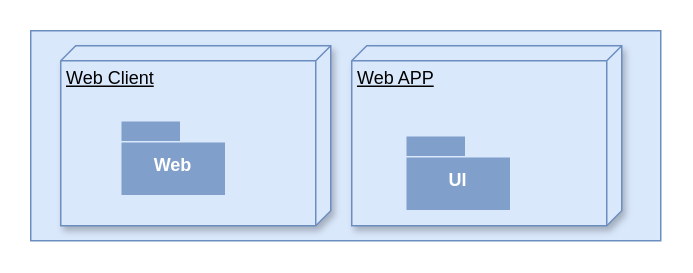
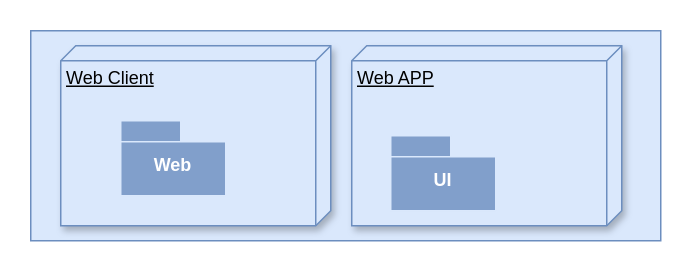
node "UI": moved (458, 173) -> (443, 173)
